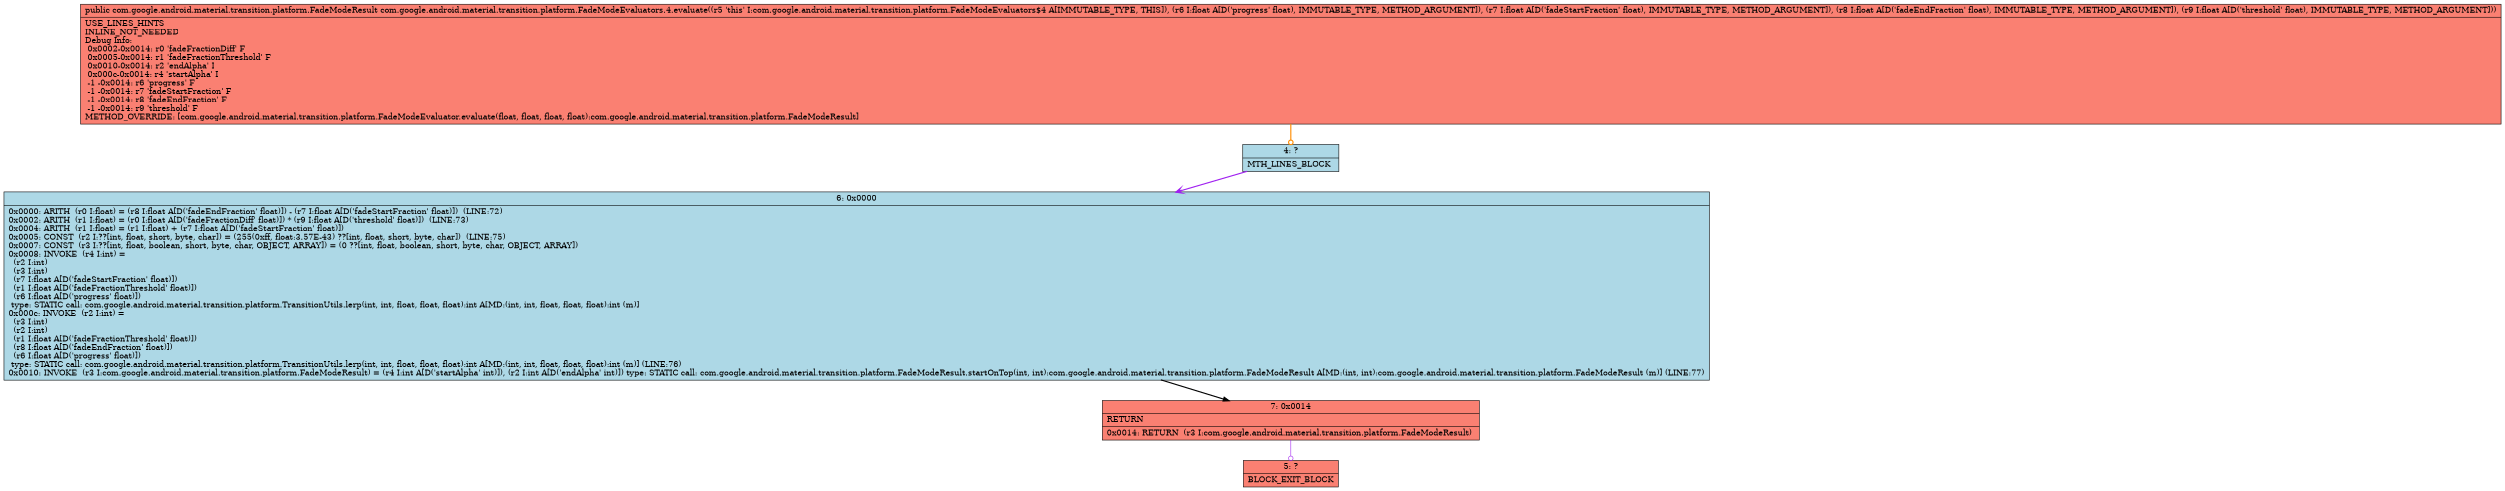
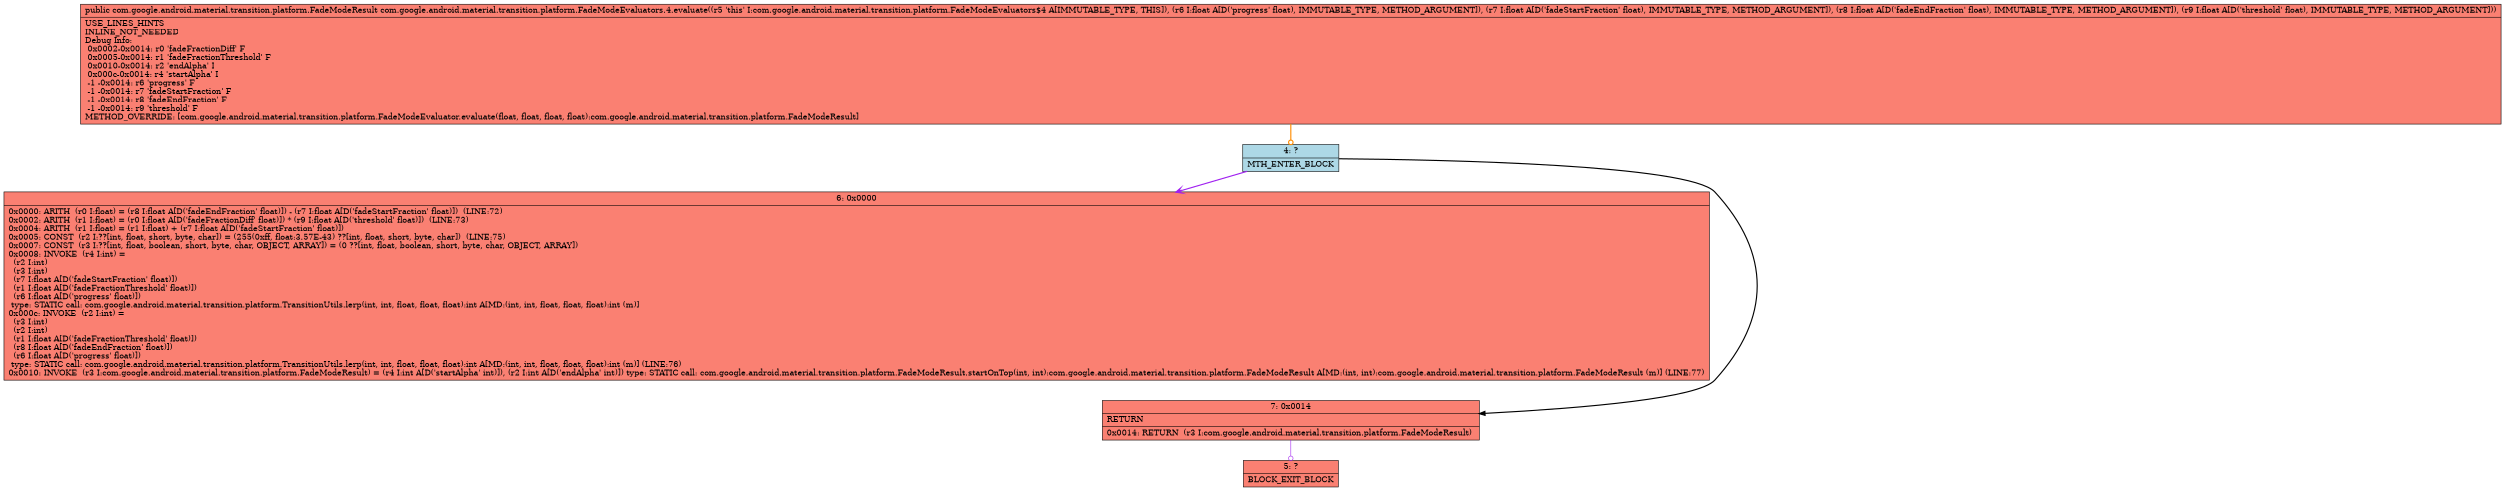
node "4: ?": text "MTH_LINES_BLOCK" -> "MTH_ENTER_BLOCK"
node "6: 0x0000": fillcolor lightblue -> salmon
edge "6: 0x0000" -> "7: 0x0014": now "4: ?" -> "7: 0x0014"
